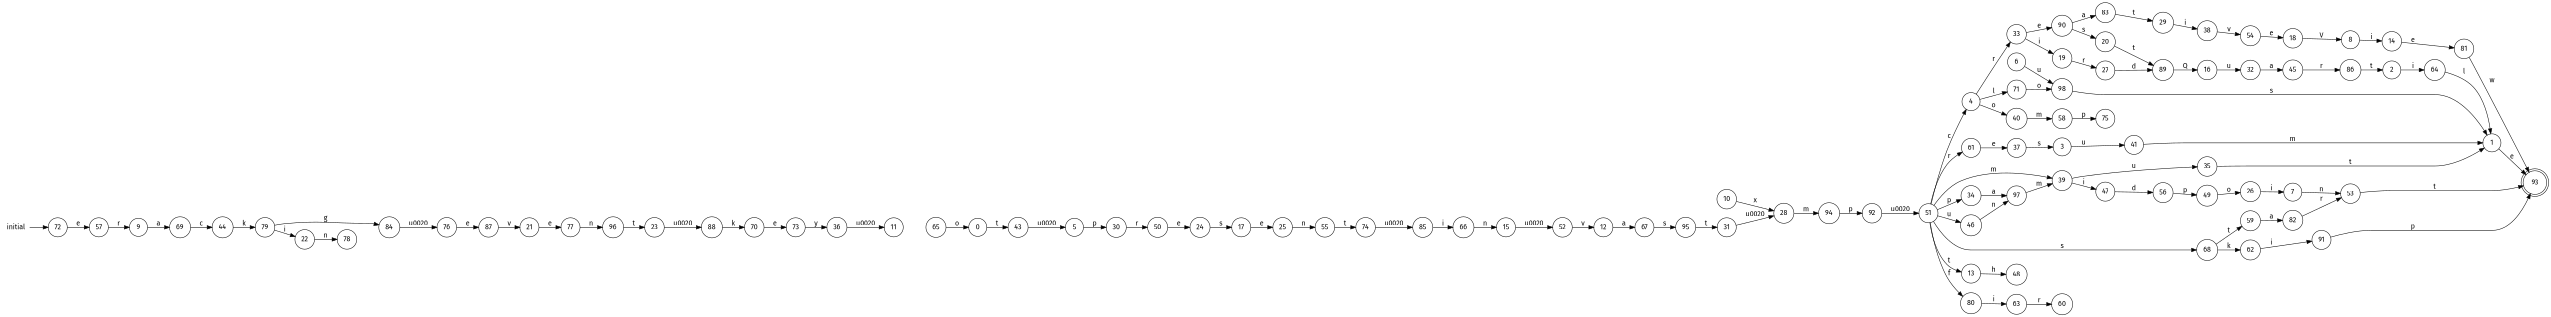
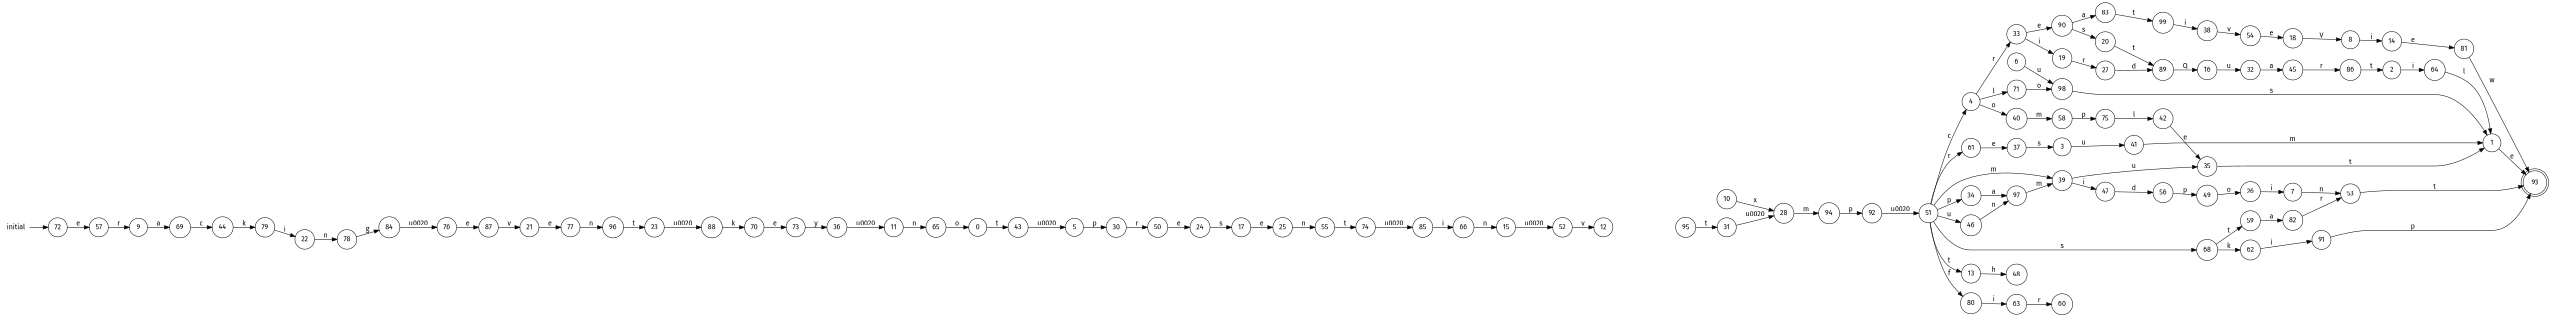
node "29": label "29" -> "99"
node "42": added
edge "79" -> "84": now "78" -> "84"
edge "11" -> "65": added, label "n"
node "67": removed
